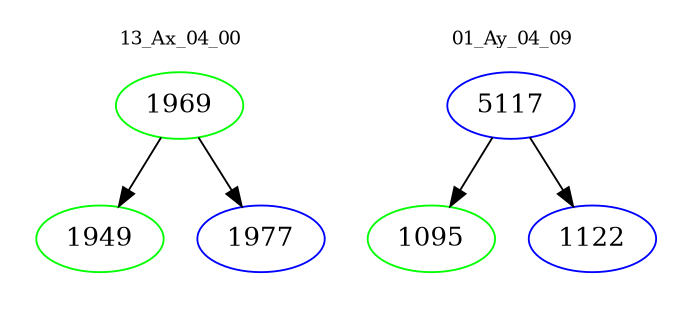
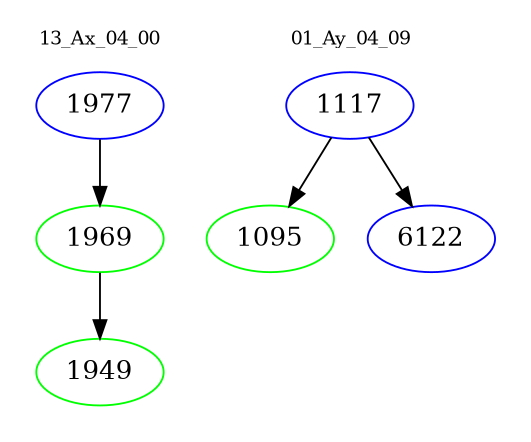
node "5117": label "5117" -> "1117"
edge "1969" -> "1977": reversed
node "1122": label "1122" -> "6122"
